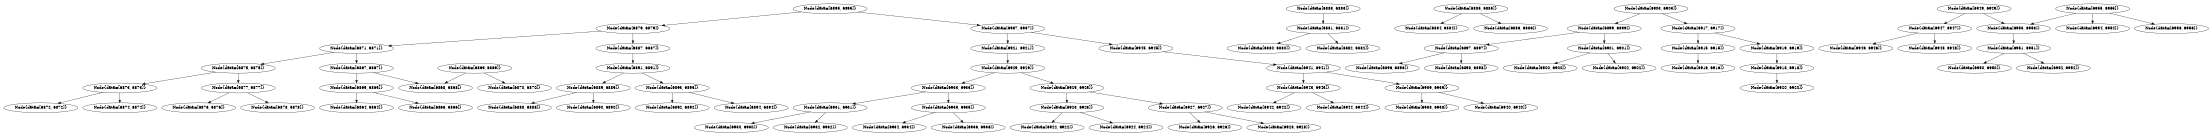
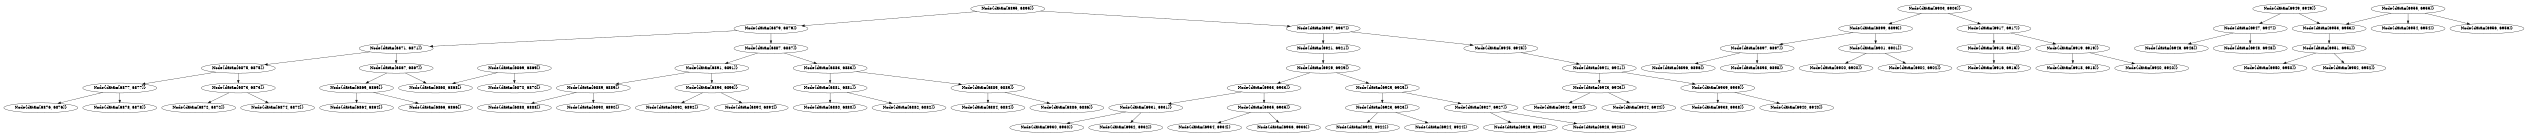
edge "Node{data=[6887, 6887]}" -> "Node{data=[6883, 6883]}": added
edge "Node{data=[6918, 6918]}" -> "Node{data=[6920, 6920]}": now "Node{data=[6919, 6919]}" -> "Node{data=[6920, 6920]}"
edge "Node{data=[6883, 6883]}" -> "Node{data=[6885, 6885]}": added
